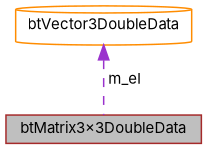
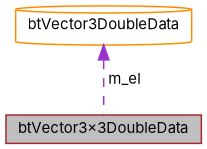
node "btMatrix3x3DoubleData": label "btMatrix3x3DoubleData" -> "btVector3x3DoubleData"
